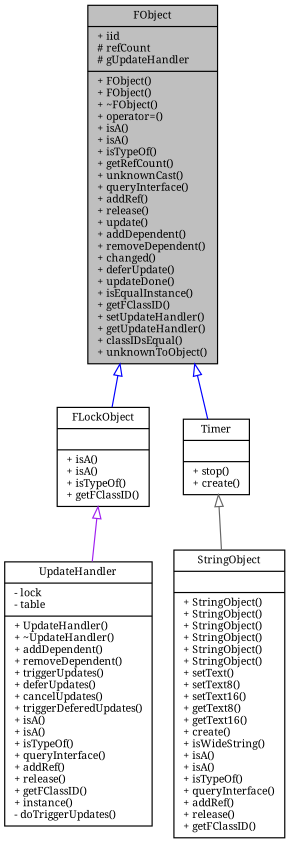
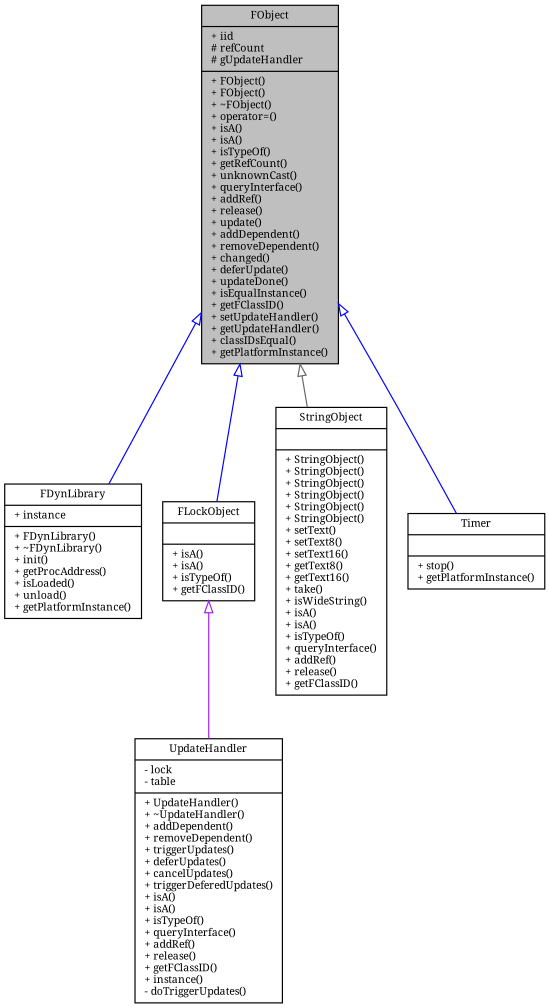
node "FObject": text "+ unknownToObject()" -> "+ getPlatformInstance()"
node "Timer": text "+ create()" -> "+ getPlatformInstance()"
edge "StringObject" -> "Timer": now "StringObject" -> "FObject"
node "FDynLibrary": added
node "StringObject": text "+ create()" -> "+ take()"
